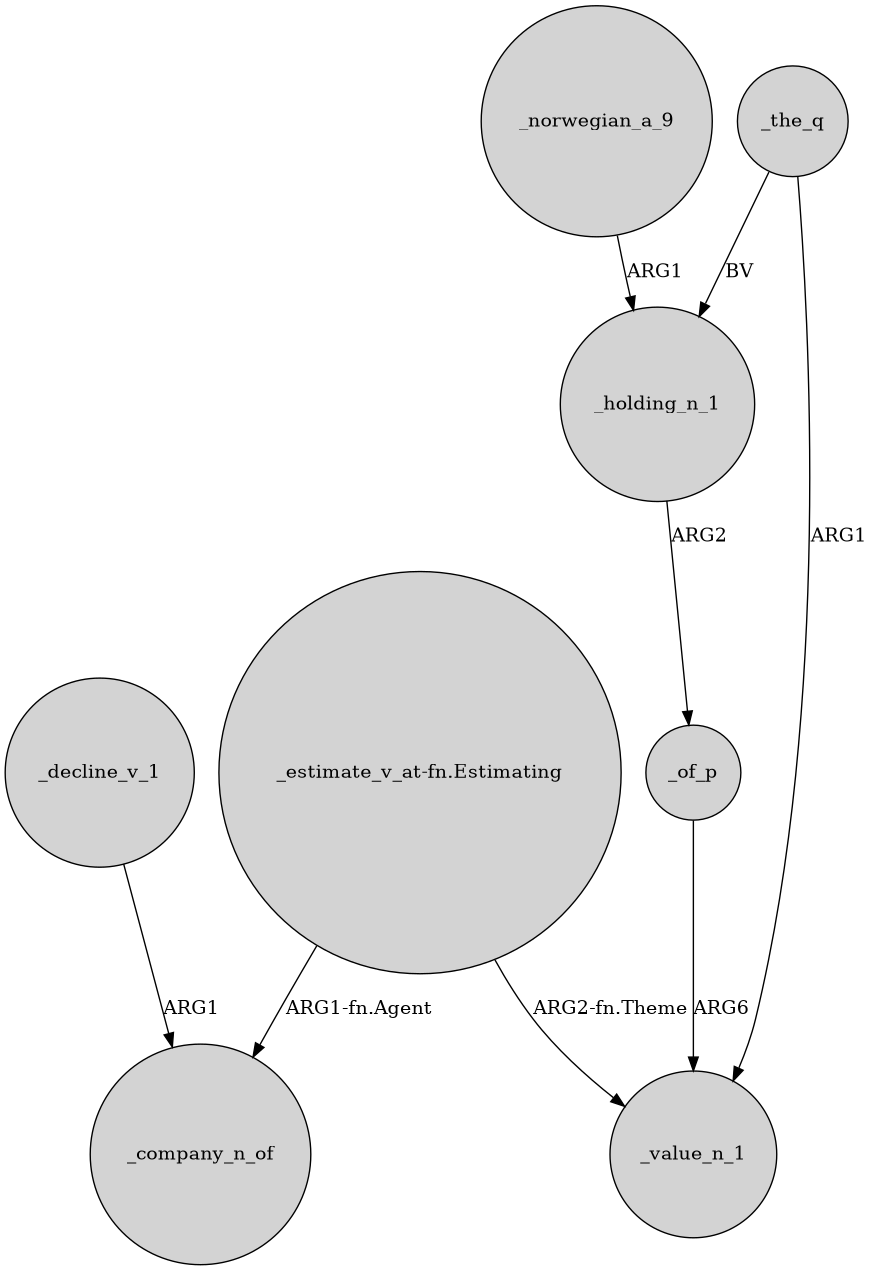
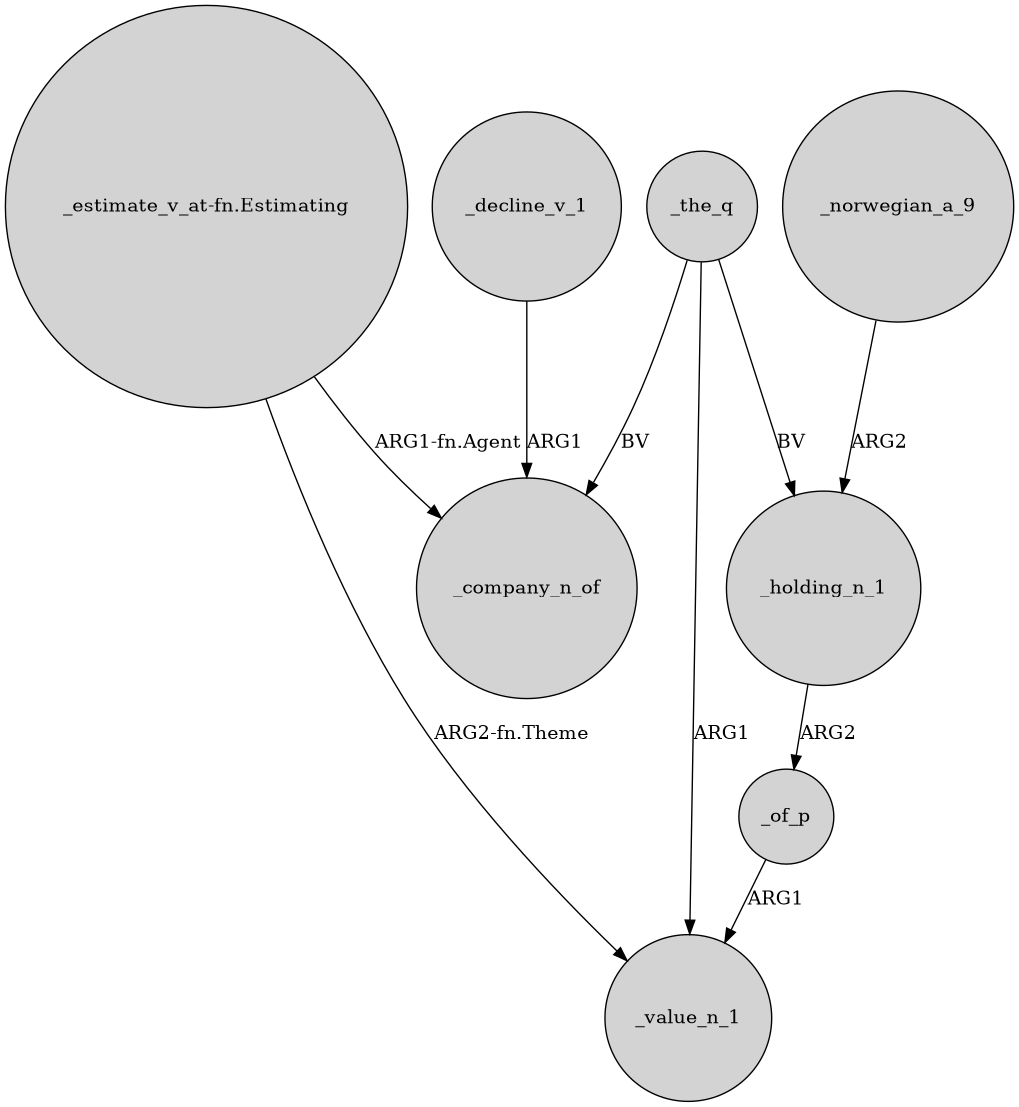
edge "_norwegian_a_9" -> "_holding_n_1": label "ARG1" -> "ARG2"
edge "_the_q" -> "_company_n_of": added, label "BV"
edge "_of_p" -> "_value_n_1": label "ARG6" -> "ARG1"
